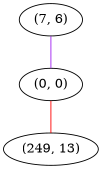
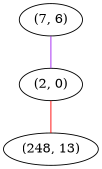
node "(0, 0)": label "(0, 0)" -> "(2, 0)"
node "(249, 13)": label "(249, 13)" -> "(248, 13)"
